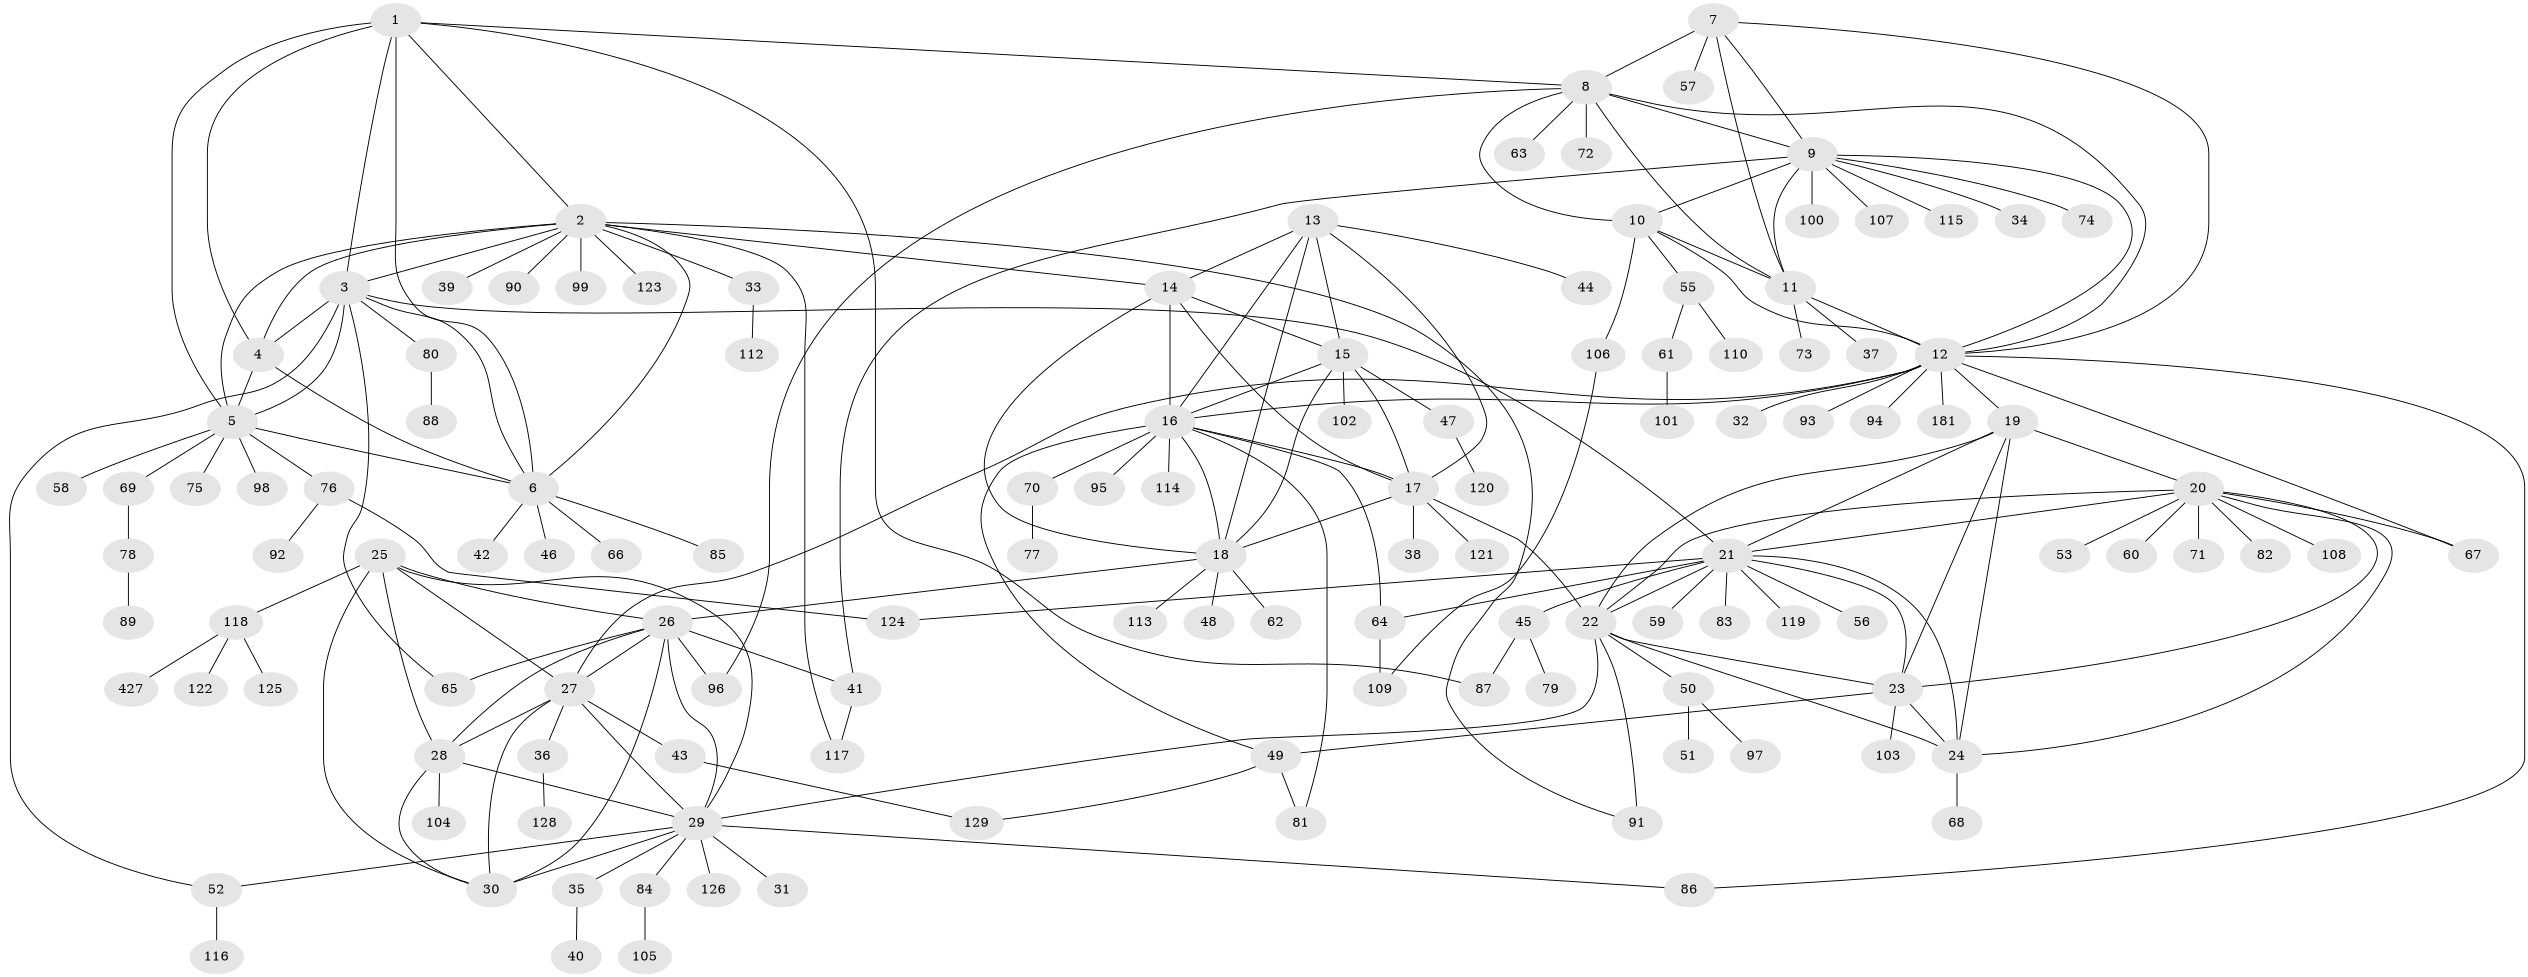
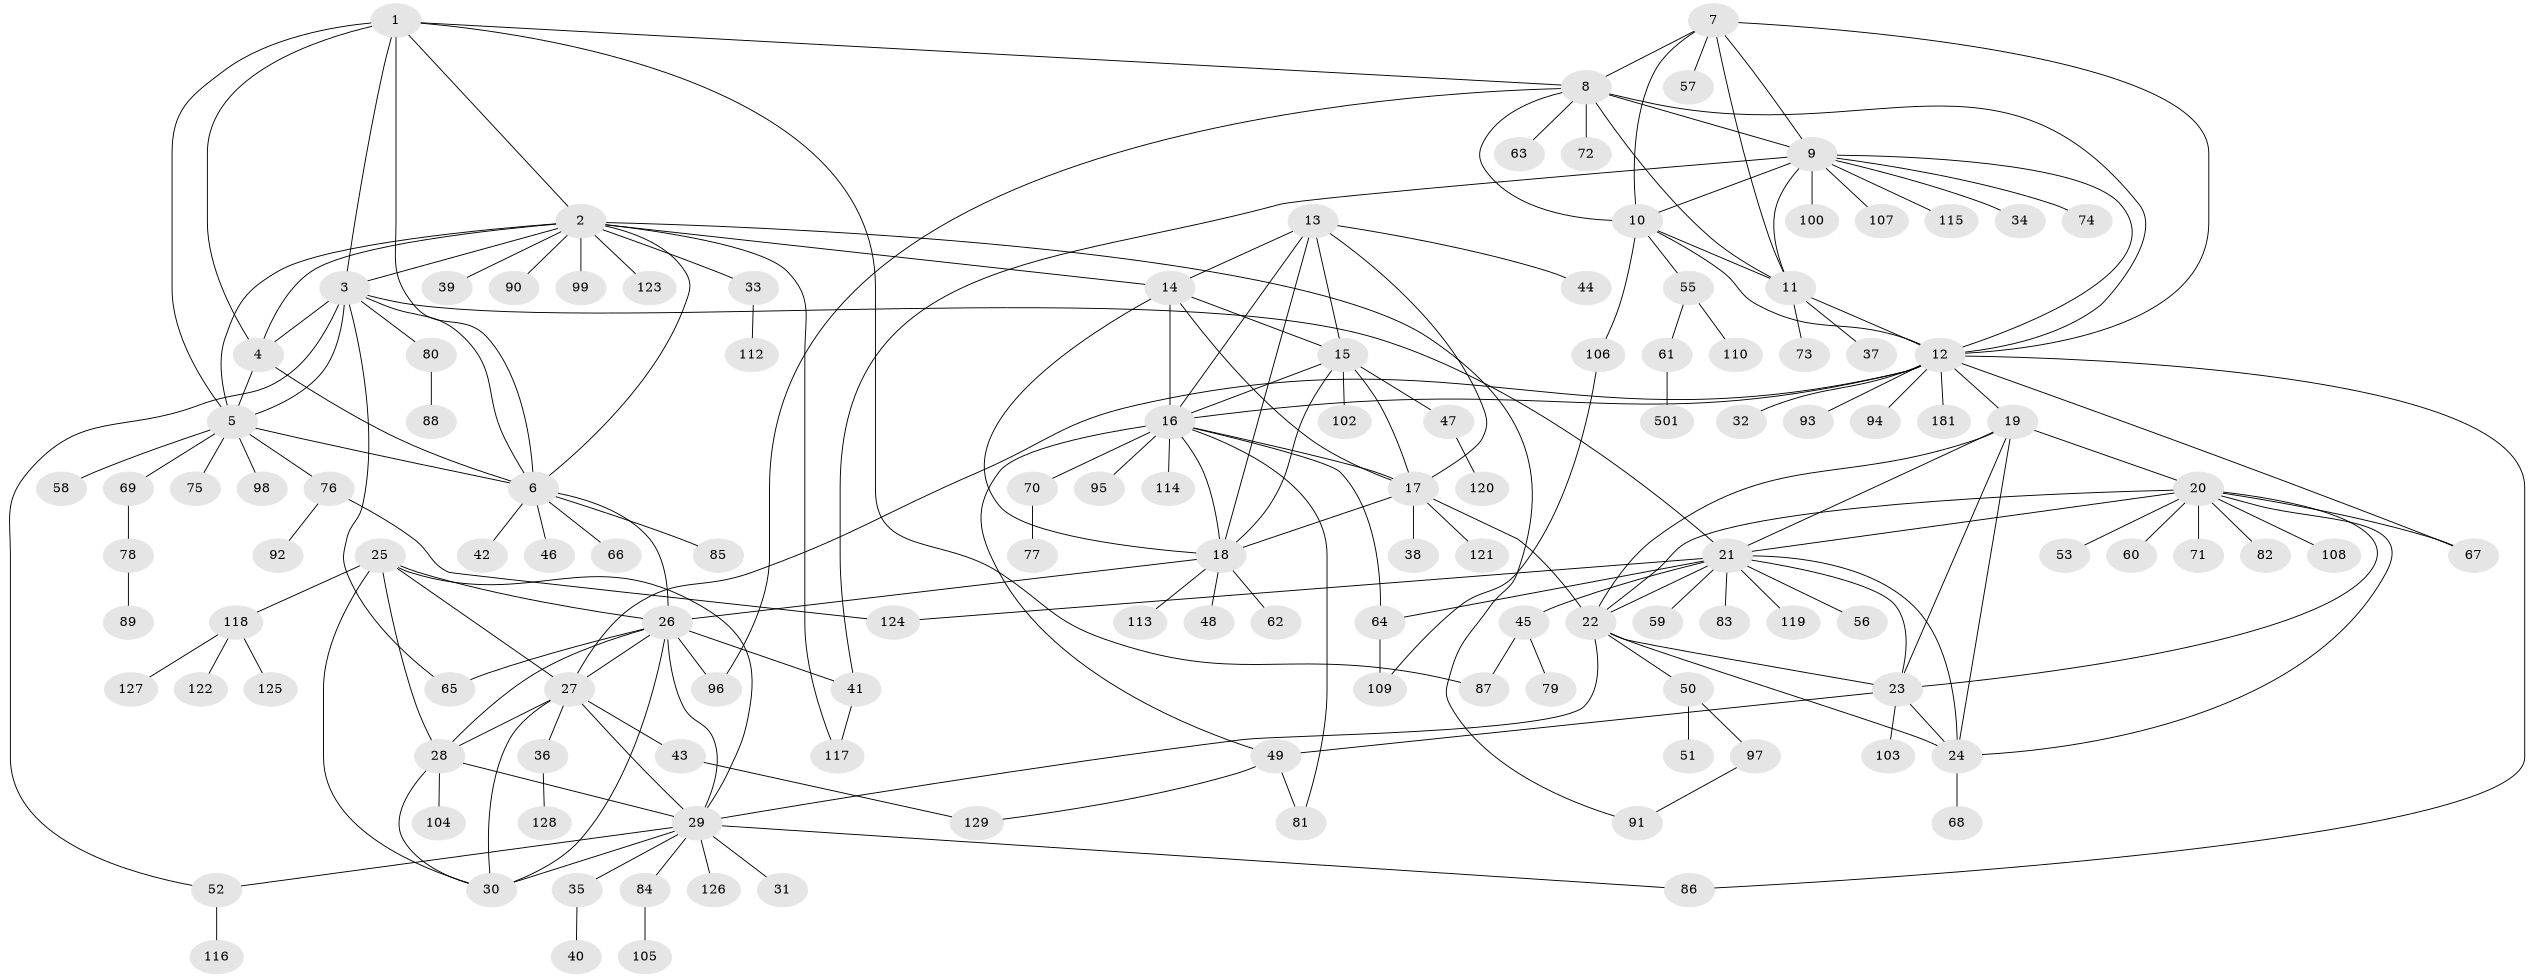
edge "7" -- "10": added
node "101": label "101" -> "501"
edge "6" -- "26": added
node "427": label "427" -> "127"
edge "22" -- "91": now "97" -- "91"
